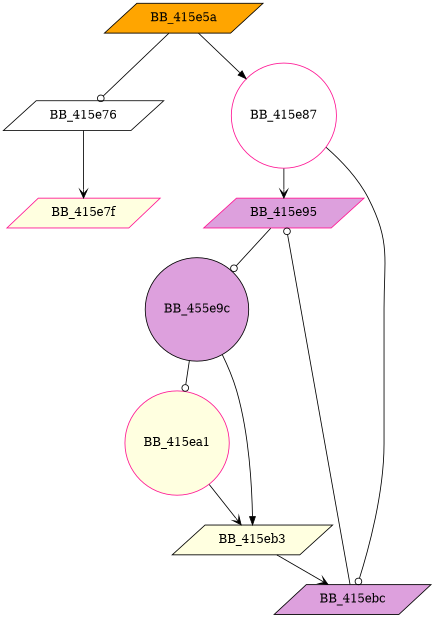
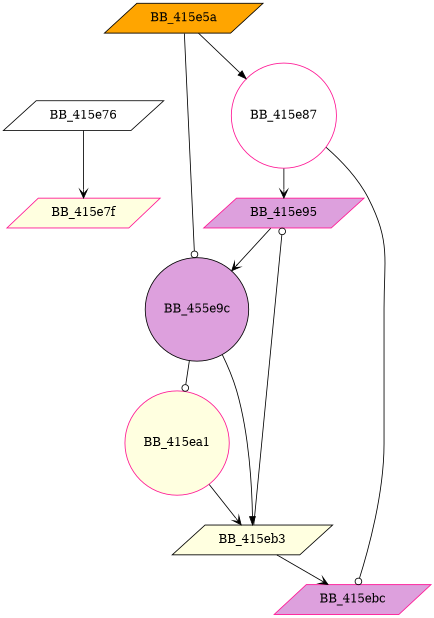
edge "BB_415e5a" -> "BB_415e76": now "BB_415e5a" -> "BB_455e9c"
edge "BB_415e95" -> "BB_455e9c": arrowhead odot -> vee
edge "BB_415ebc" -> "BB_415e95": now "BB_415eb3" -> "BB_415e95"
node "BB_415ebc": color black -> deeppink
